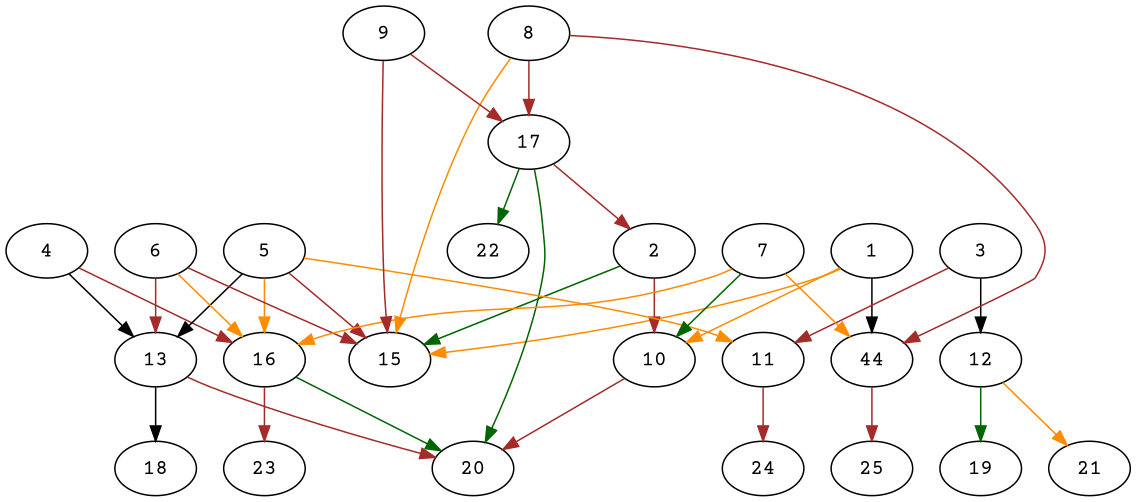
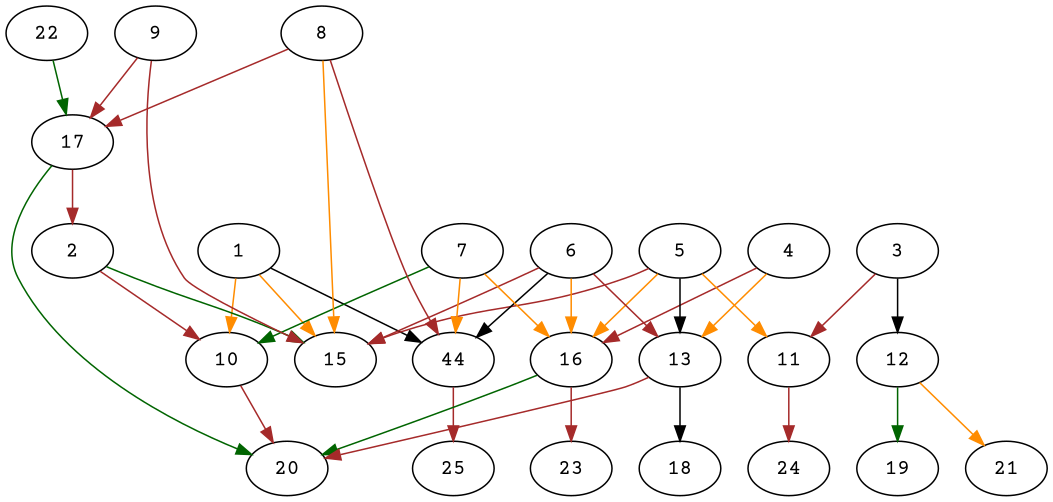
edge "17" -> "22": reversed
edge "6" -> "44": added
edge "4" -> "13": color black -> darkorange
